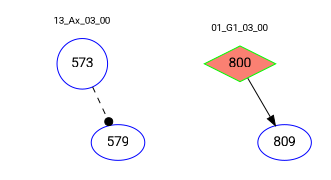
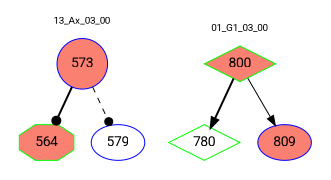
node "573": fillcolor white -> salmon
node "564": added
node "780": added
node "809": fillcolor white -> salmon
